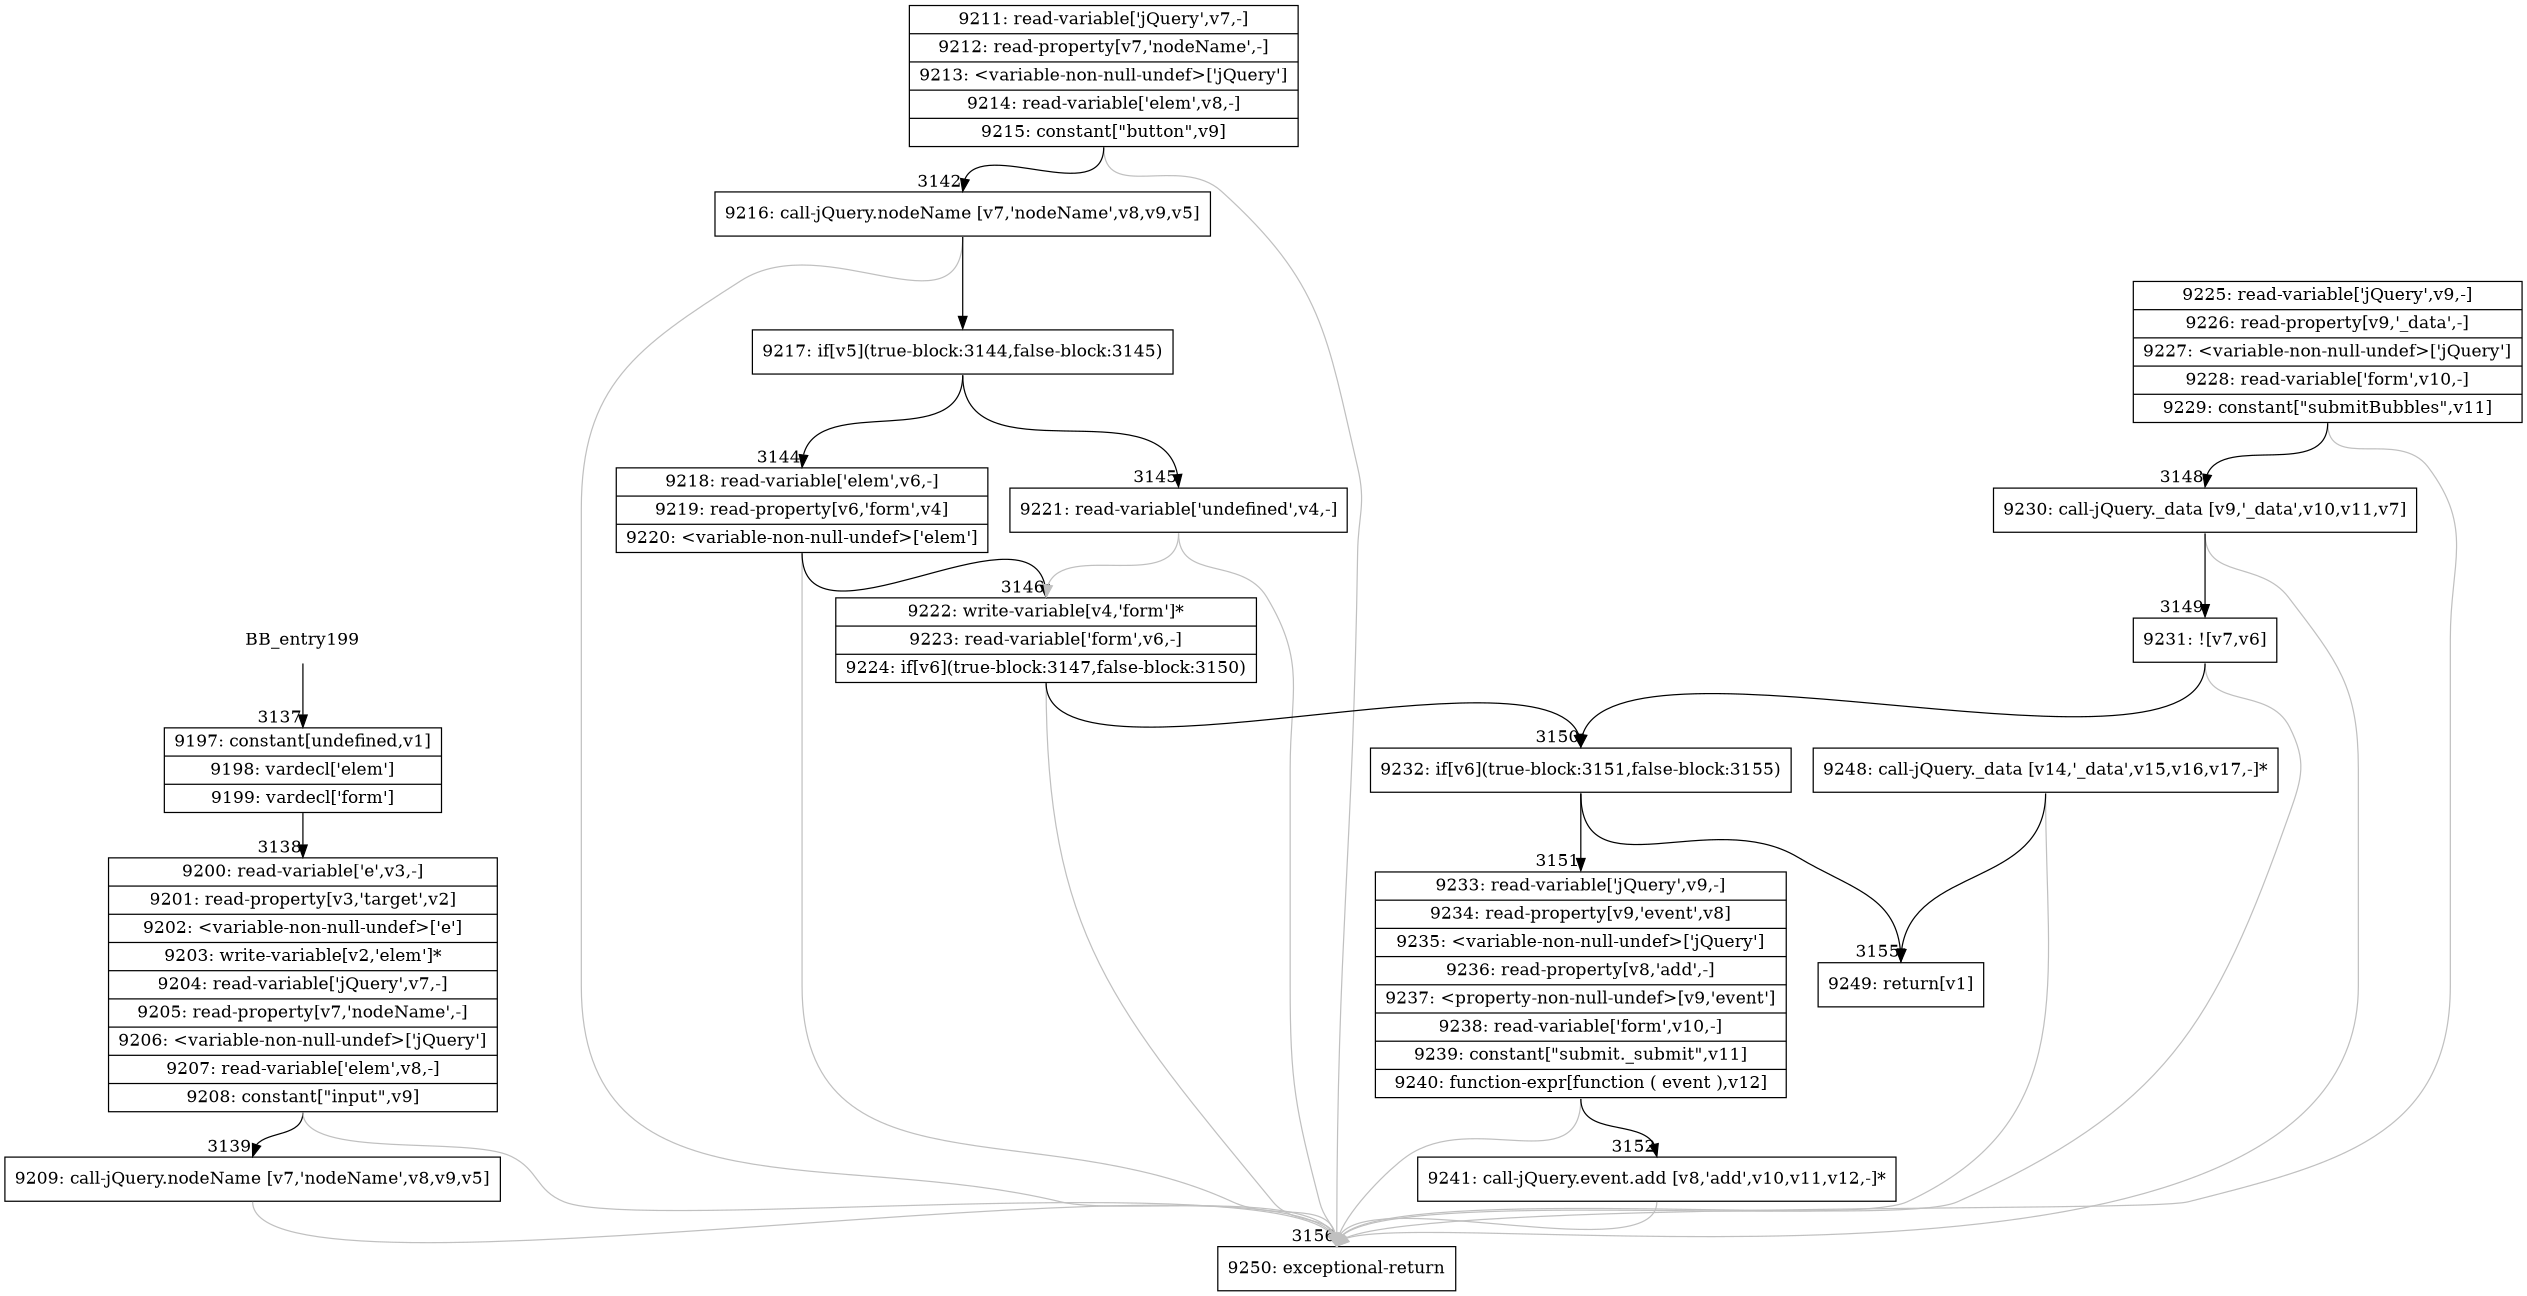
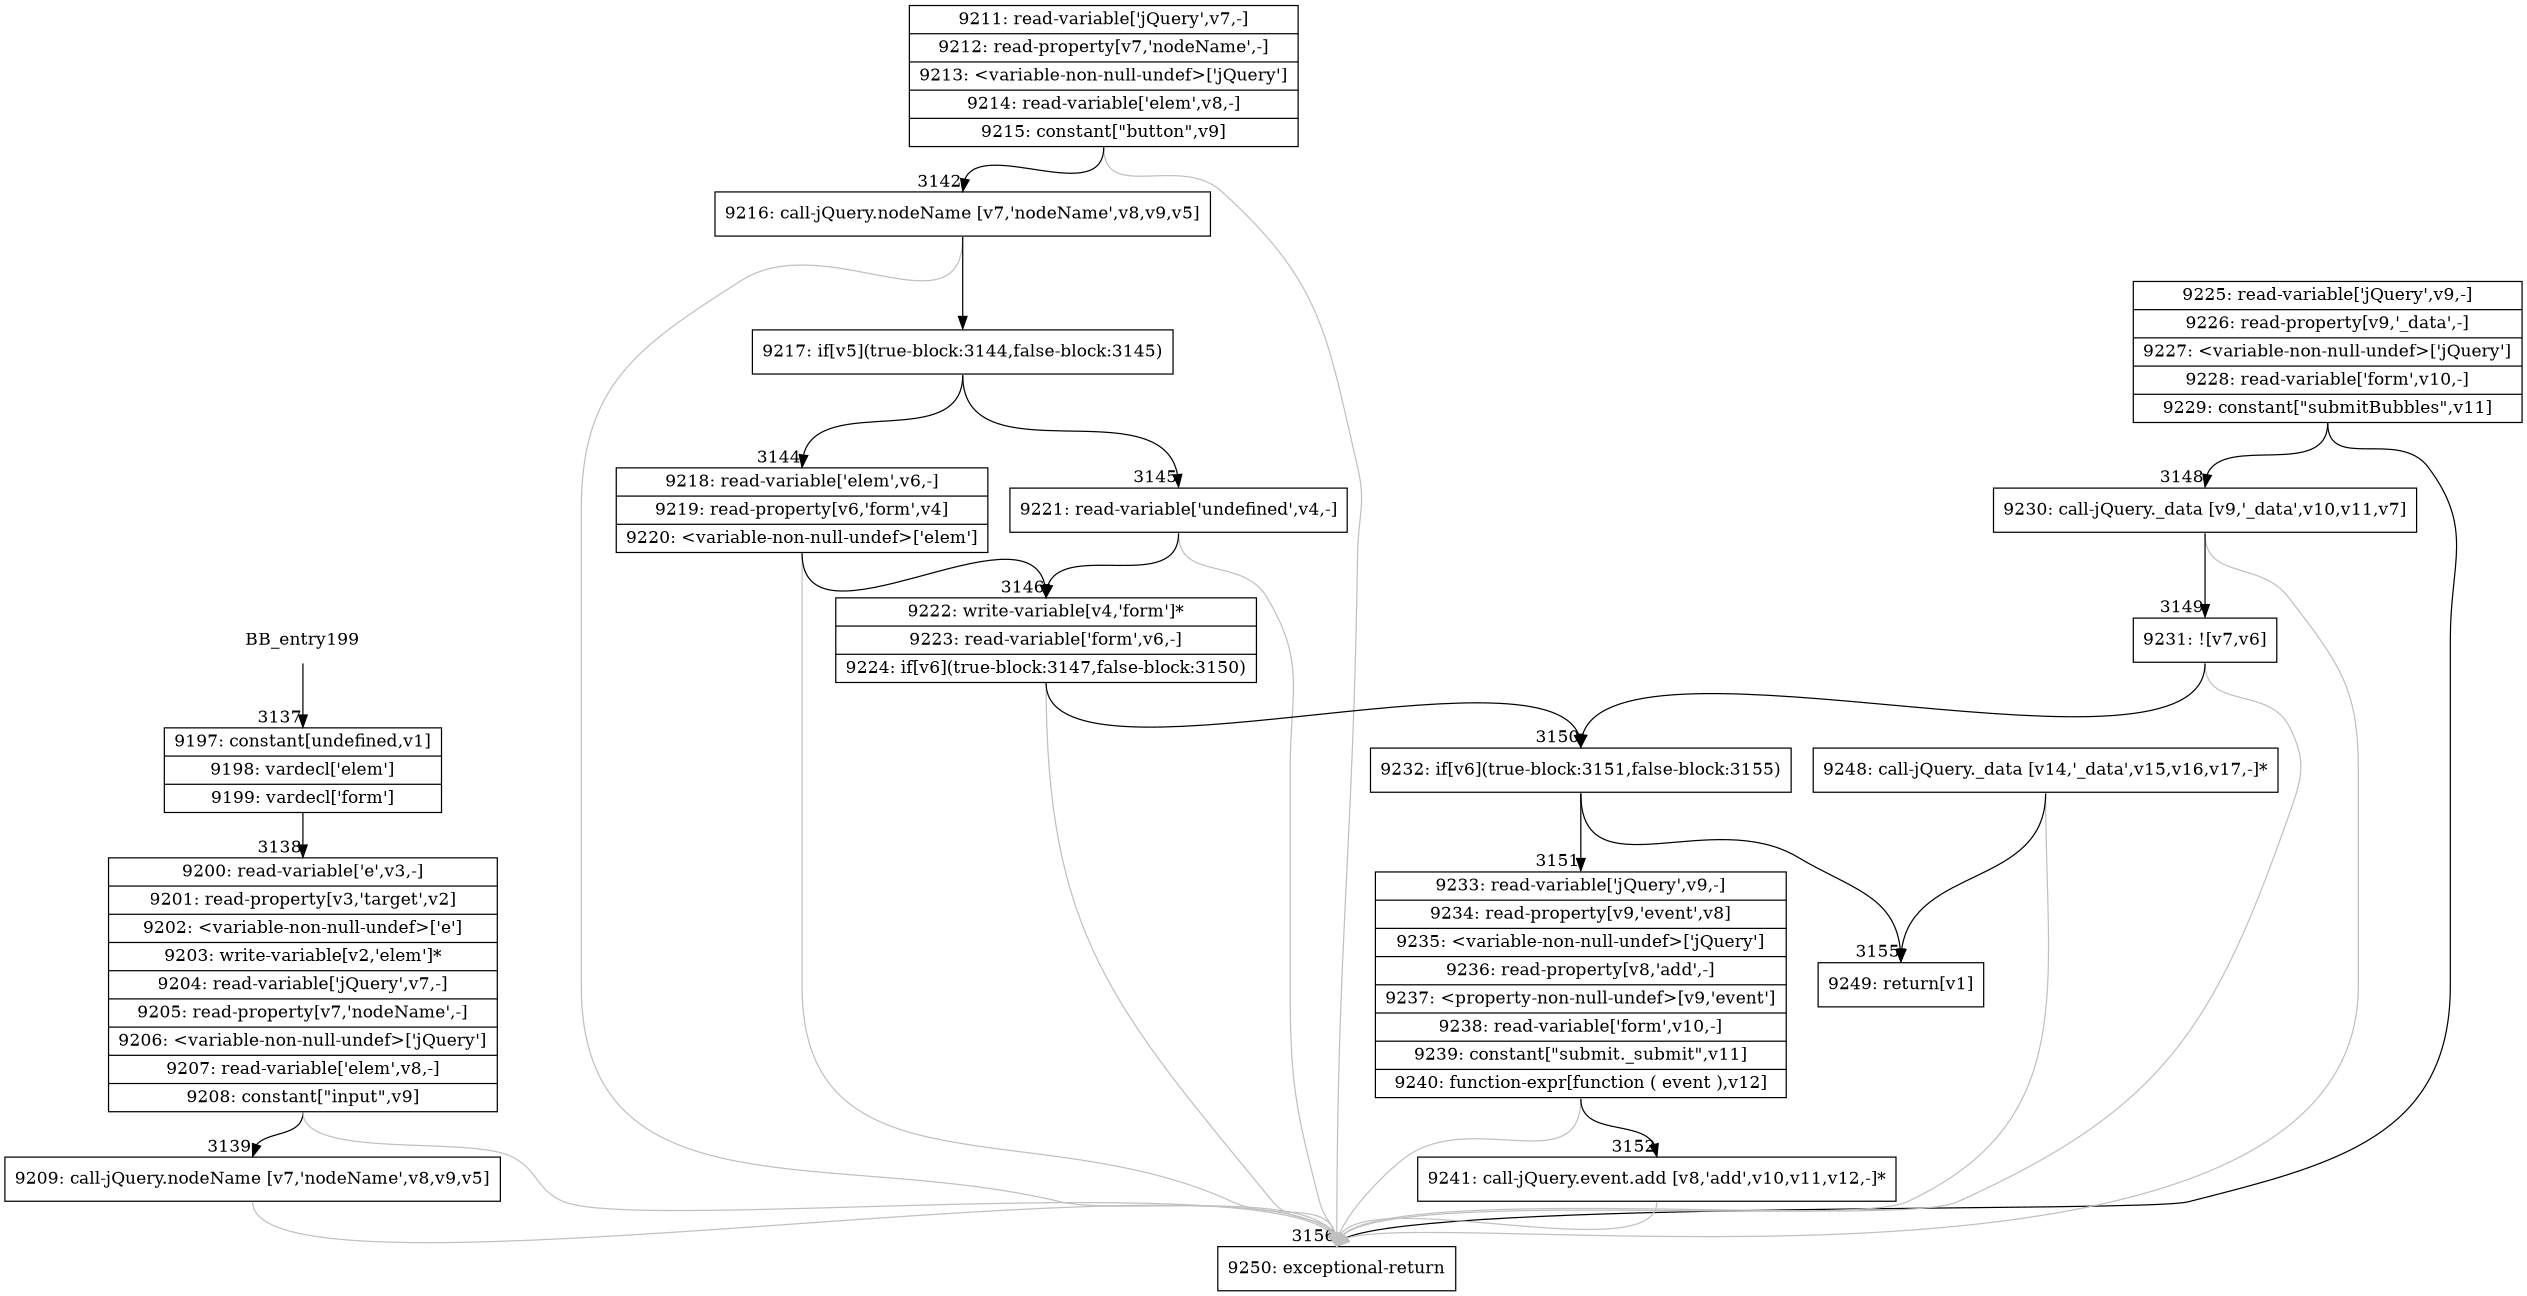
edge "9221: read-variable['undefined',v4,-]" -> "9222: write-variable[v4,'form']*": color gray -> black
edge "9225: read-variable['jQuery',v9,-]" -> "9250: exceptional-return": color gray -> black
